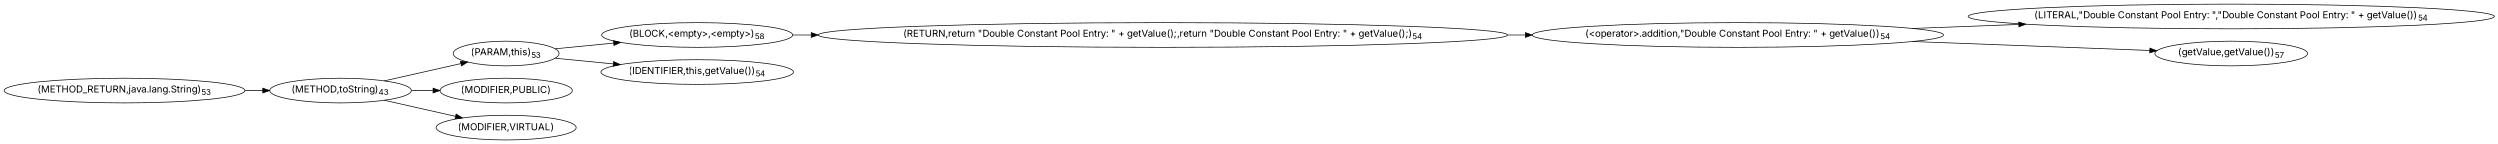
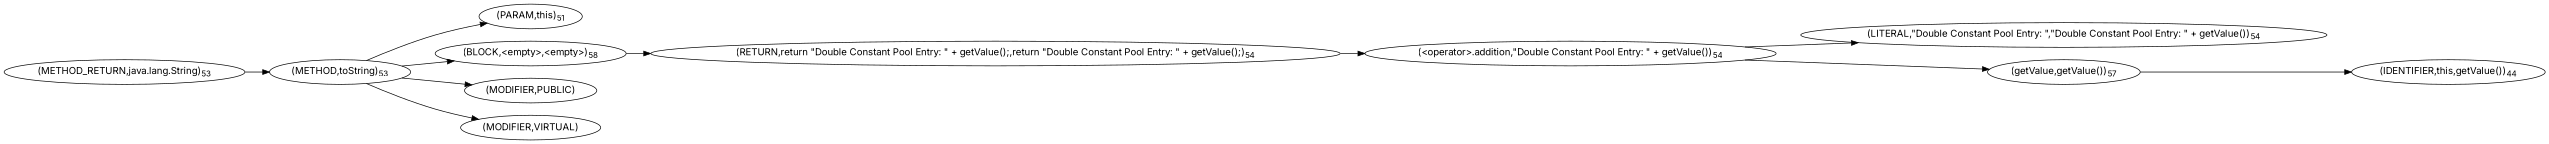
edge "(PARAM,this)" -> "(BLOCK,<empty>,<empty>)": now "(METHOD,toString)" -> "(BLOCK,<empty>,<empty>)"
node "(PARAM,this)": text "53" -> "51"
edge "(PARAM,this)" -> "(IDENTIFIER,this,getValue())": now "(getValue,getValue())" -> "(IDENTIFIER,this,getValue())"
node "(IDENTIFIER,this,getValue())": text "54" -> "44"
node "(METHOD,toString)": text "43" -> "53"
